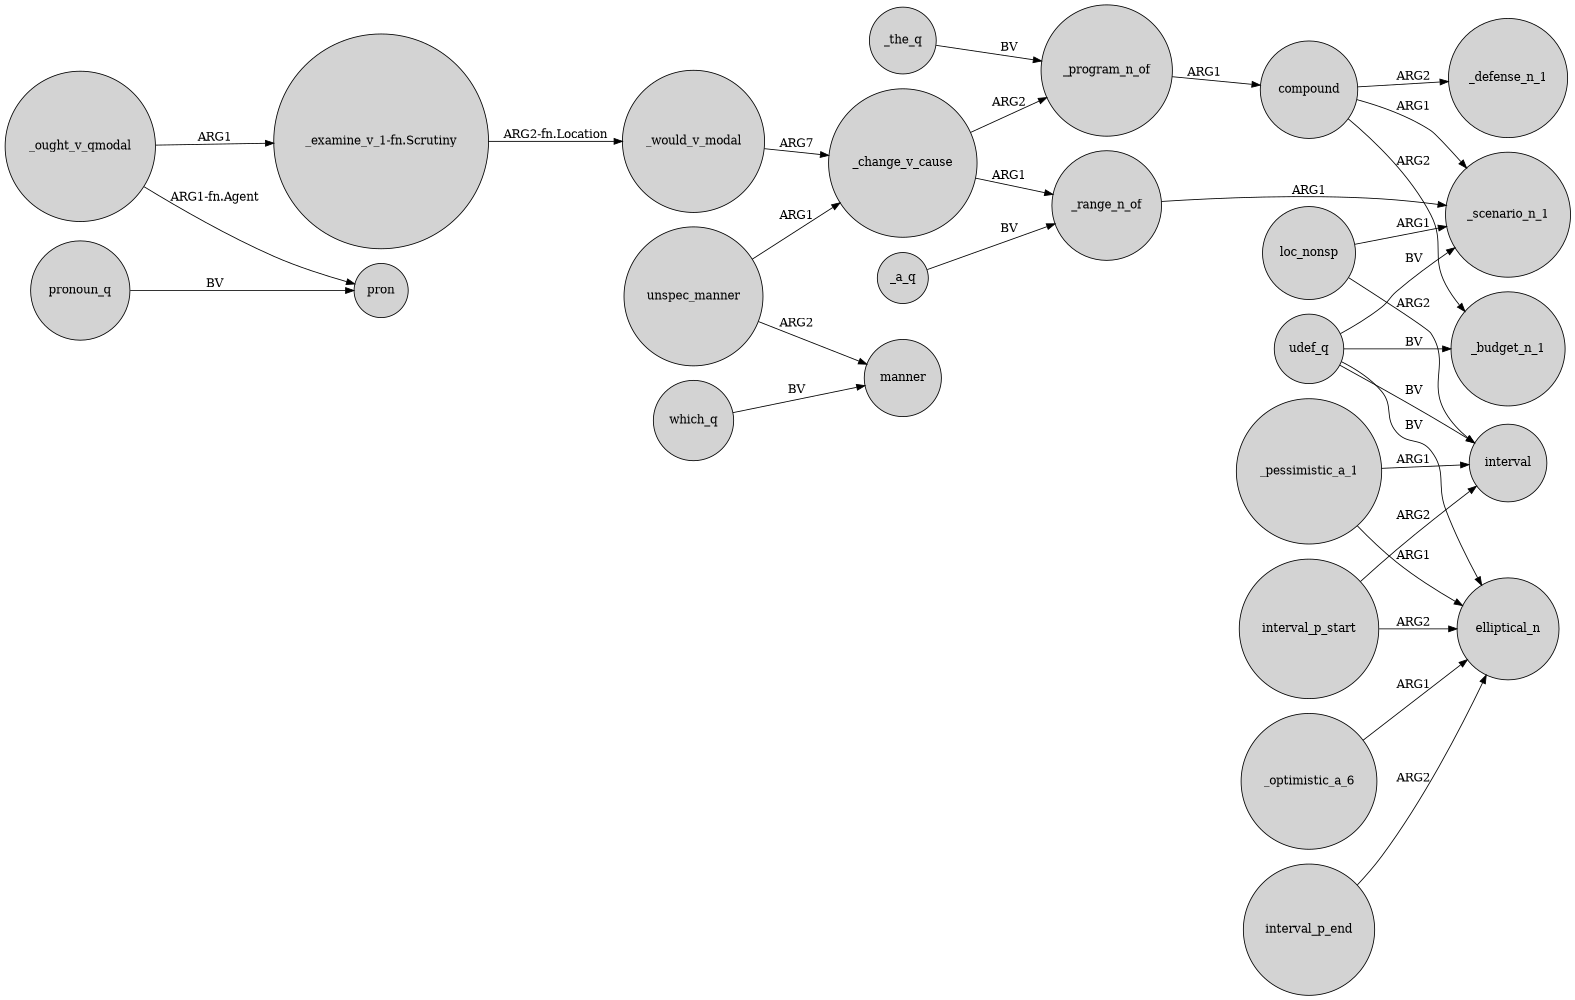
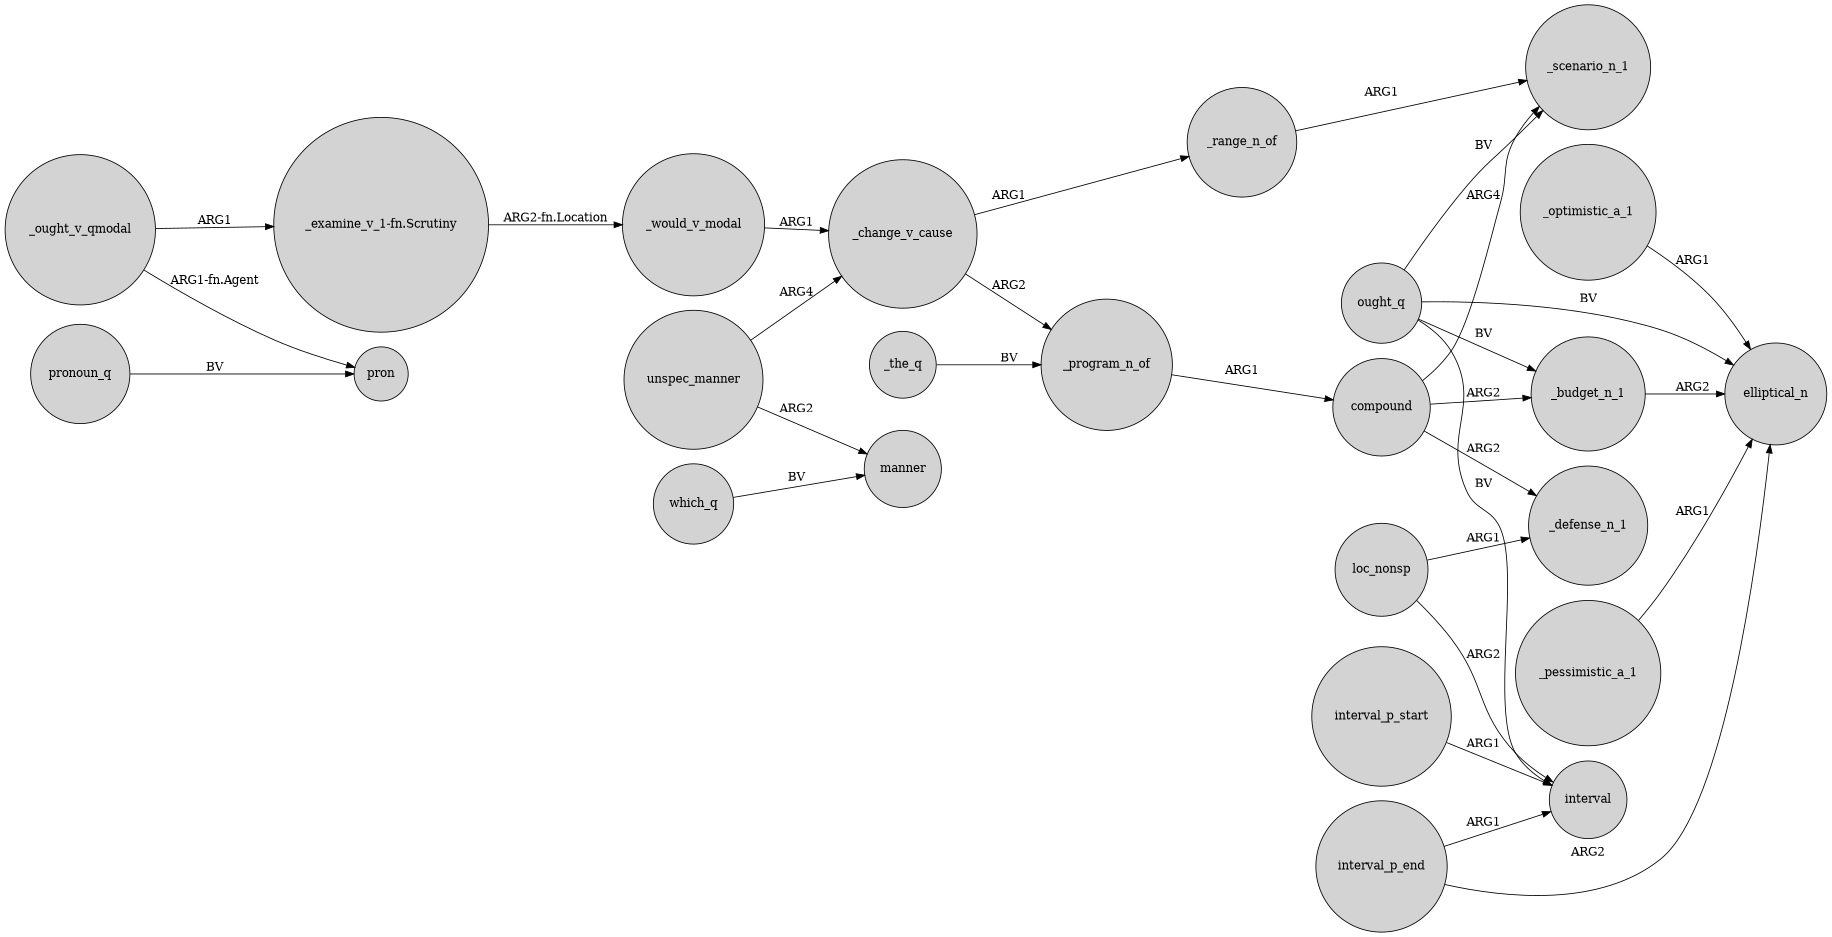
edge "compound" -> "_scenario_n_1": label "ARG1" -> "ARG4"
edge "_would_v_modal" -> "_change_v_cause": label "ARG7" -> "ARG1"
edge "unspec_manner" -> "_change_v_cause": label "ARG1" -> "ARG4"
edge "loc_nonsp" -> "_scenario_n_1": now "loc_nonsp" -> "_defense_n_1"
node "_a_q": removed
node "udef_q": label "udef_q" -> "ought_q"
edge "_pessimistic_a_1" -> "interval": now "interval_p_end" -> "interval"
edge "interval_p_start" -> "interval": label "ARG2" -> "ARG1"
edge "interval_p_start" -> "elliptical_n": now "_budget_n_1" -> "elliptical_n"
node "_optimistic_a_6": label "_optimistic_a_6" -> "_optimistic_a_1"
